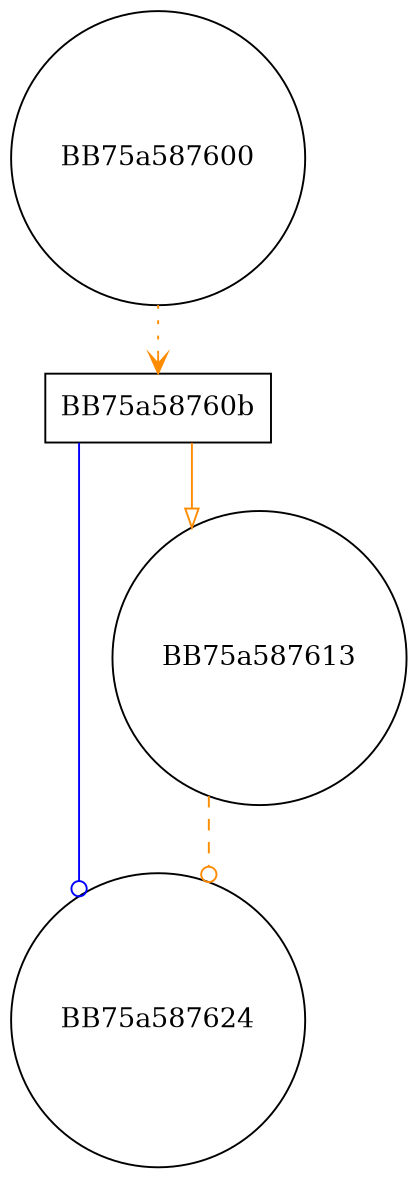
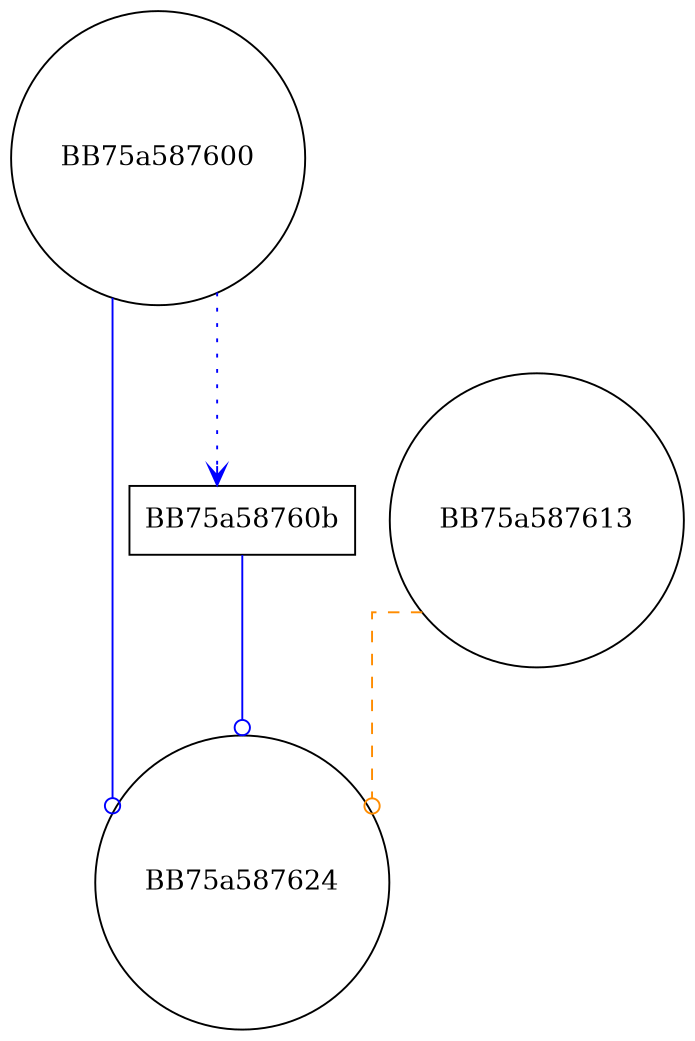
edge "BB75a587600" -> "BB75a58760b": color darkorange -> blue
edge "BB75a58760b" -> "BB75a587613": removed
edge "BB75a587600" -> "BB75a587624": added
